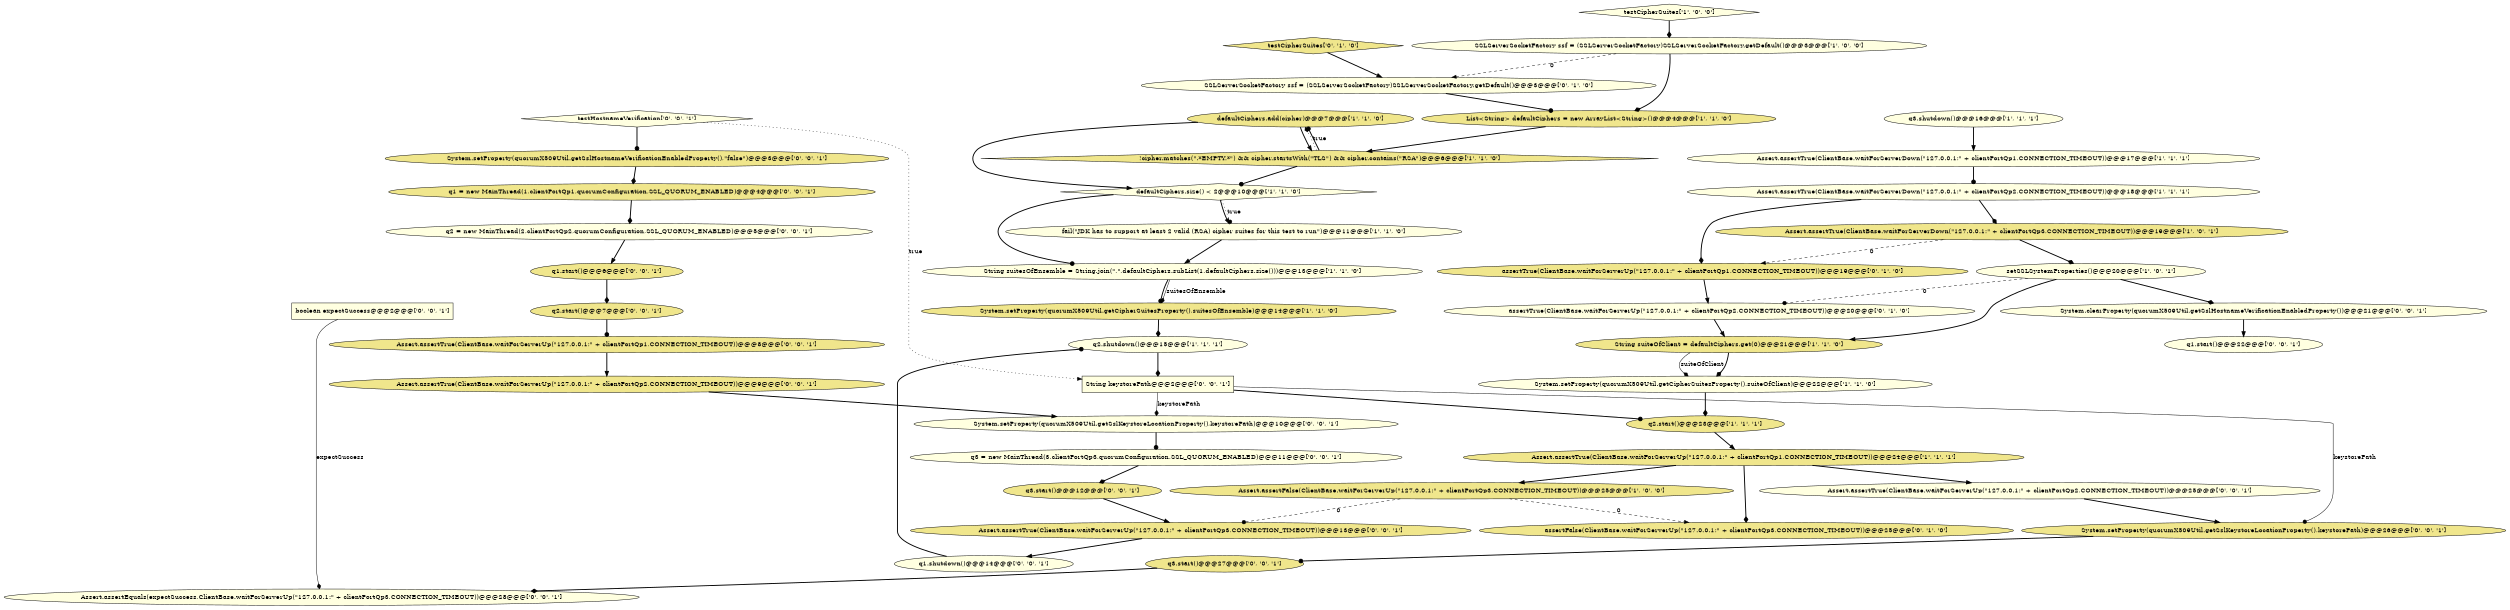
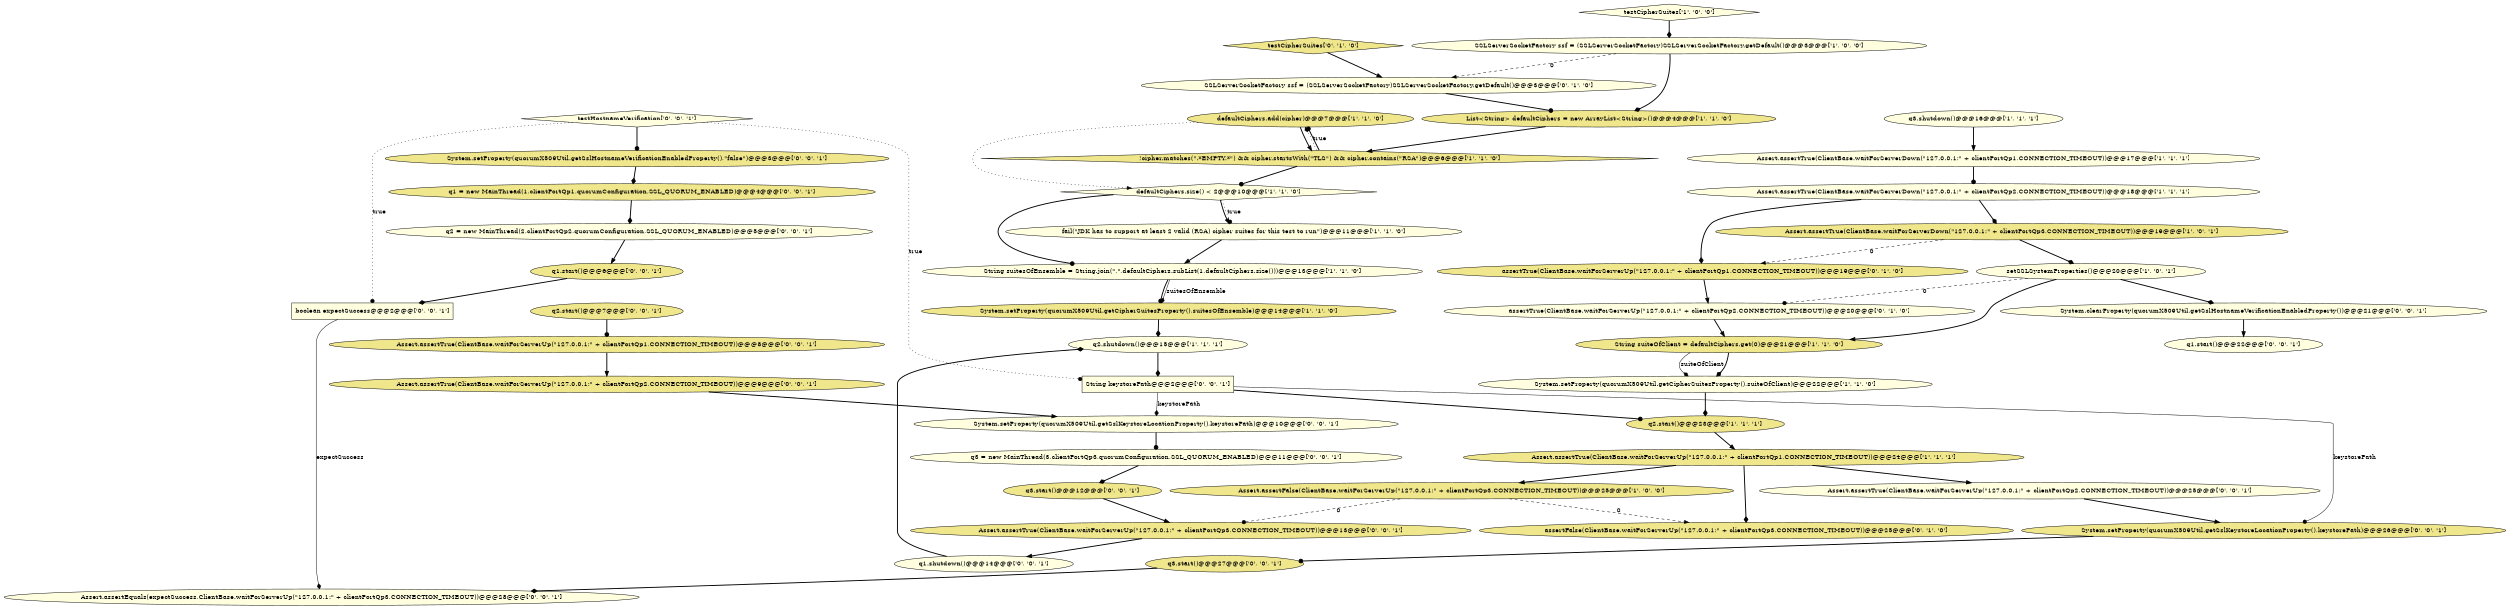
edge "defaultCiphers.add(cipher)@@@7@@@['1', '1', '0']" -> "defaultCiphers.size() < 2@@@10@@@['1', '1', '0']": style bold -> dotted
edge "testHostnameVerification['0', '0', '1']" -> "boolean expectSuccess@@@2@@@['0', '0', '1']": added, label "true"
edge "testHostnameVerification['0', '0', '1']" -> "String keystorePath@@@2@@@['0', '0', '1']": arrowhead normal -> dot
edge "q1.start()@@@6@@@['0', '0', '1']" -> "q2.start()@@@7@@@['0', '0', '1']": now "q1.start()@@@6@@@['0', '0', '1']" -> "boolean expectSuccess@@@2@@@['0', '0', '1']"
edge "q1.shutdown()@@@14@@@['0', '0', '1']" -> "q2.shutdown()@@@15@@@['1', '1', '1']": arrowhead dot -> diamond
